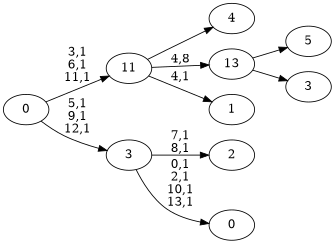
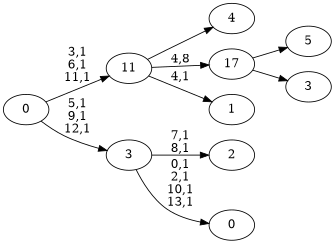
node "13": label "13" -> "17"
